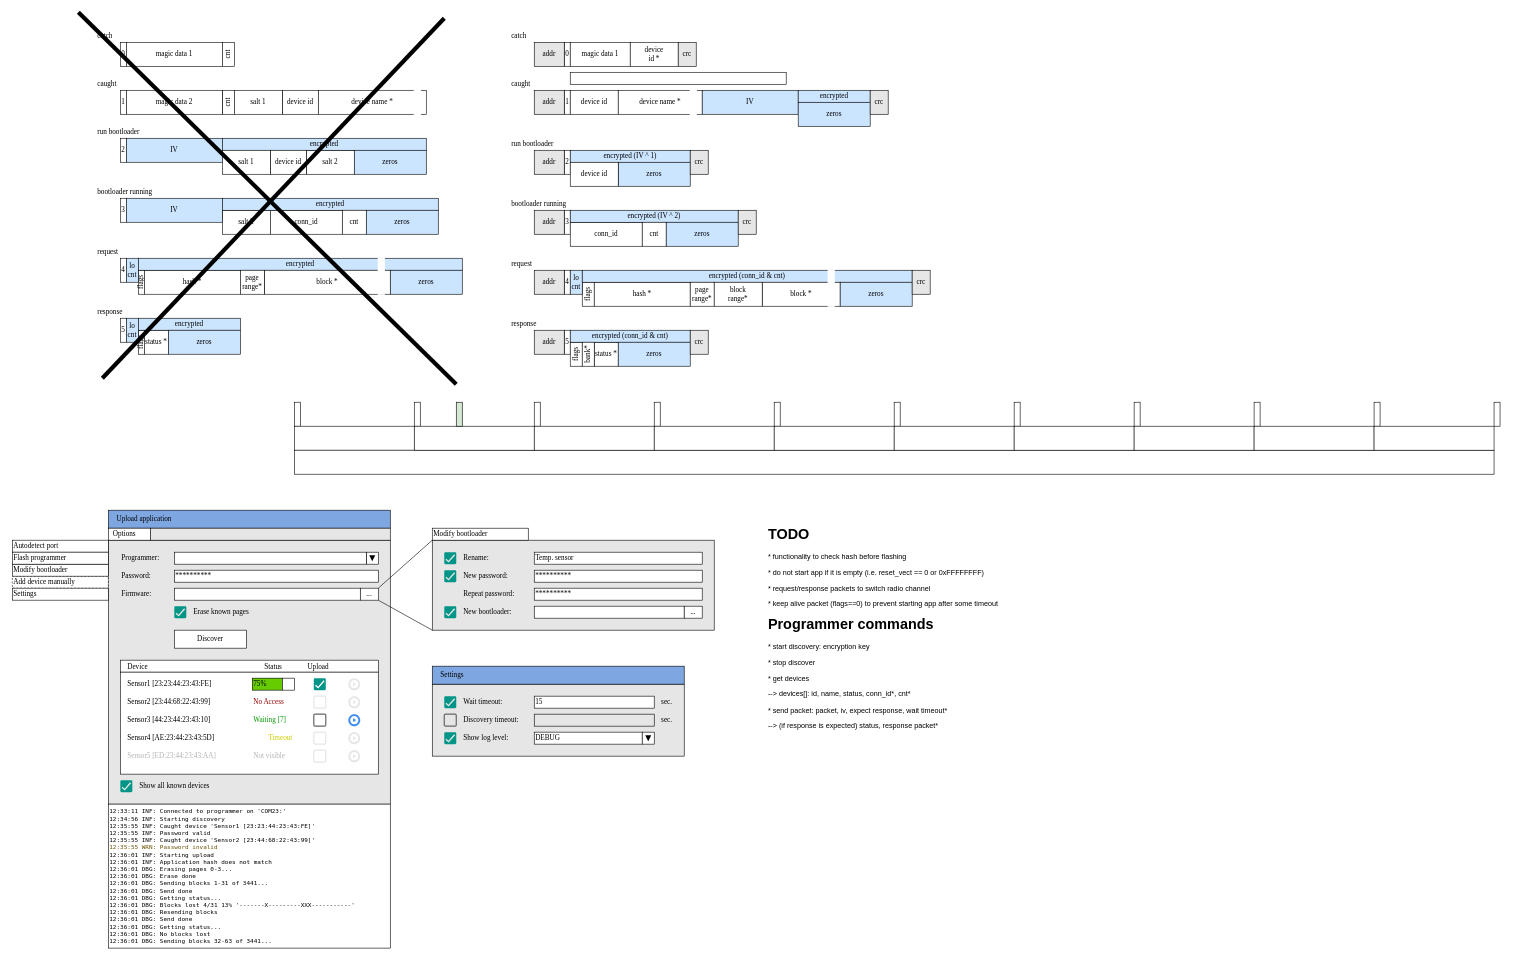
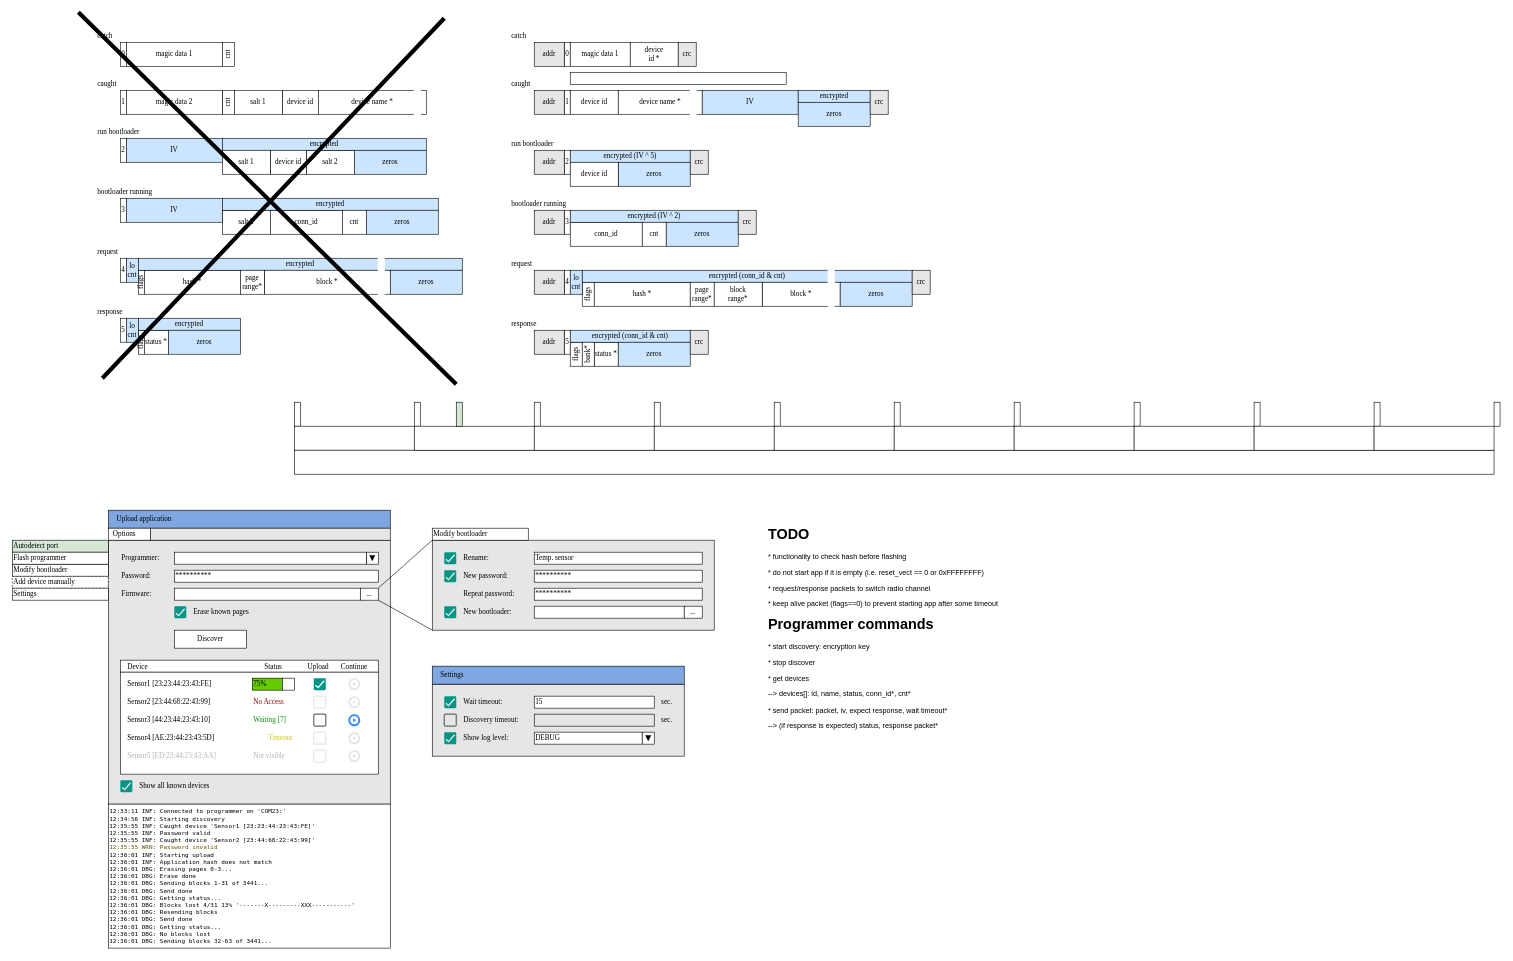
node "encrypted (IV ^ 1)": label "encrypted (IV ^ 1)" -> "encrypted (IV ^ 5)"
node "Autodetect port": fillcolor #ffffff -> #d5e8d4
node "Continue": added
